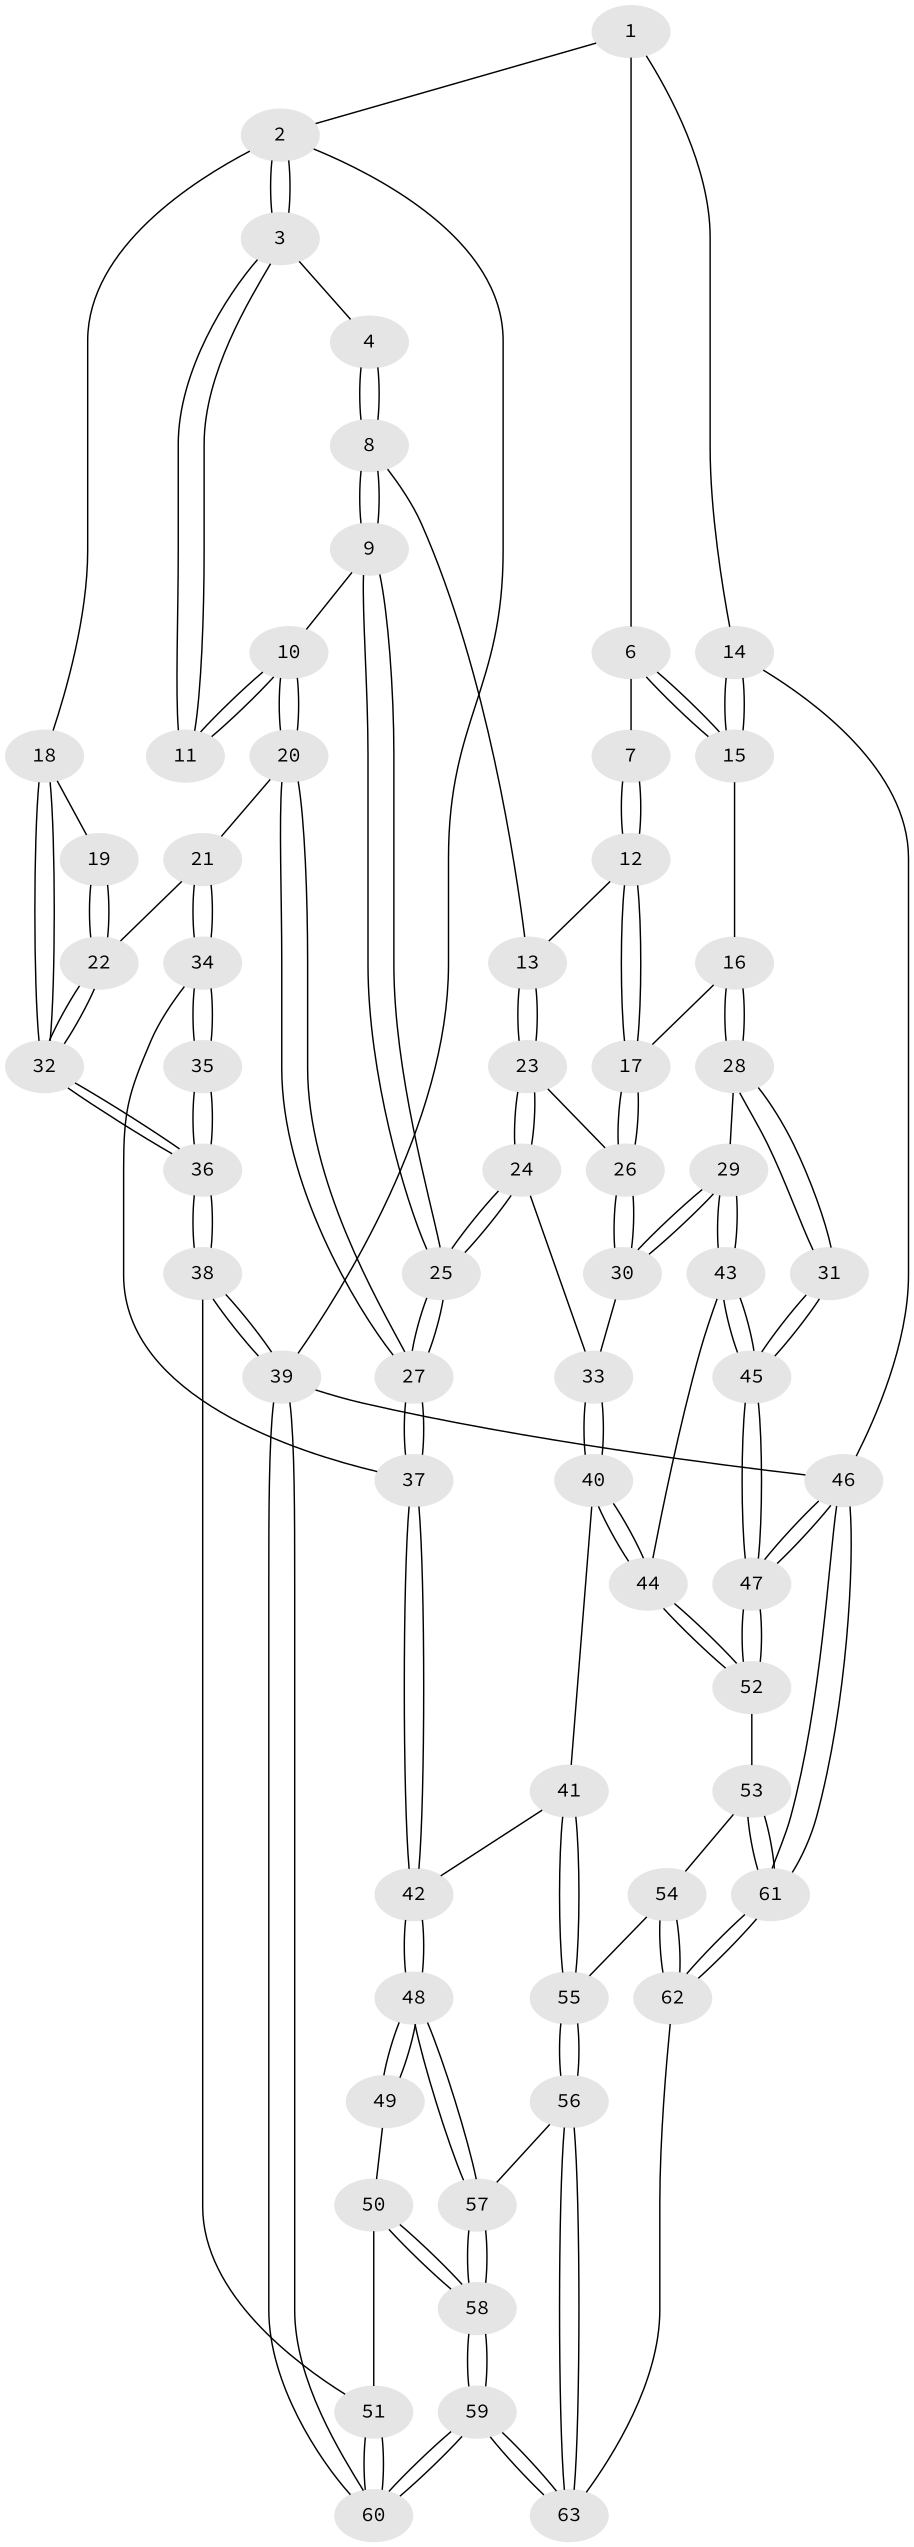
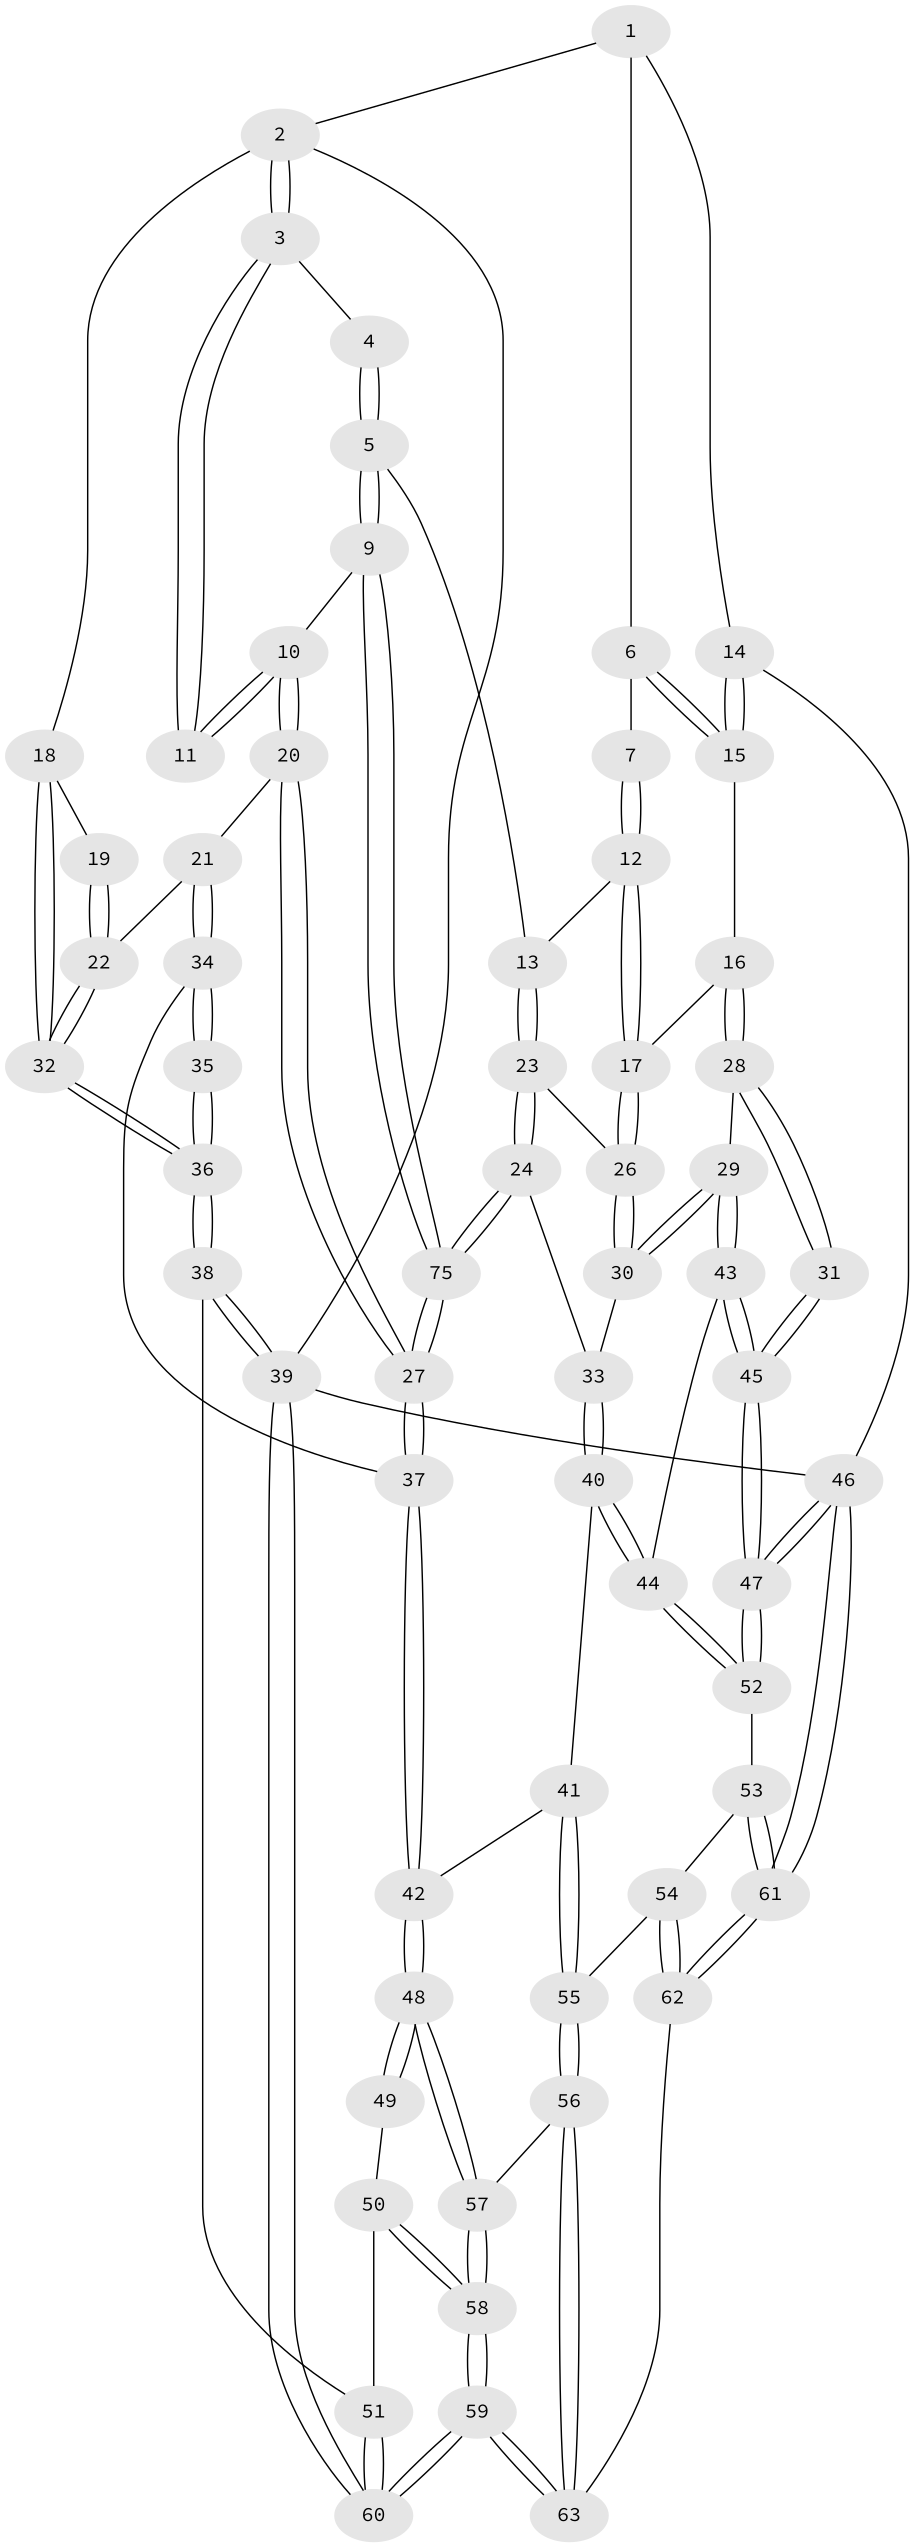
node "8": label "8" -> "5"
node "25": label "25" -> "75"
